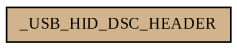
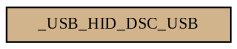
node "_USB_HID_DSC_HEADER": label "_USB_HID_DSC_HEADER" -> "_USB_HID_DSC_USB"
